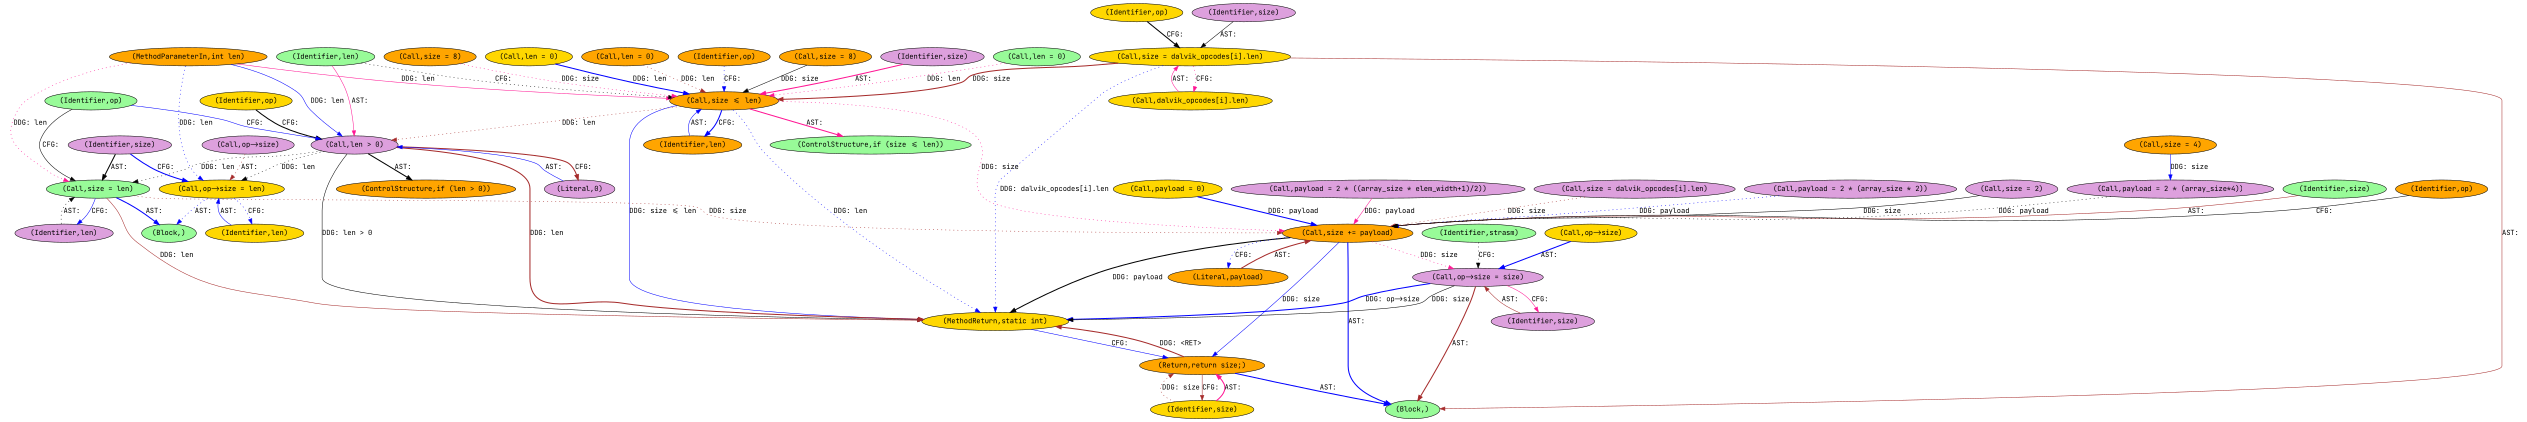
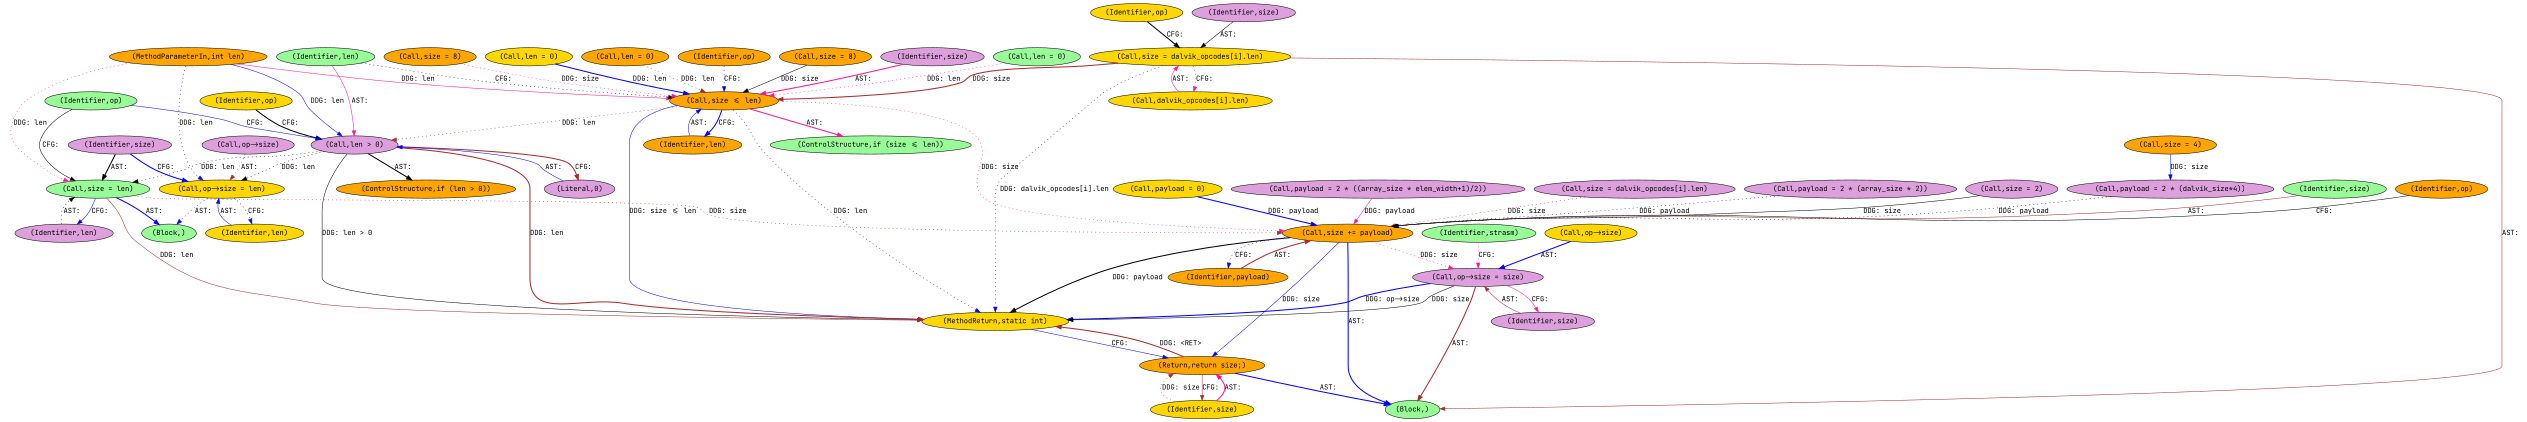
node "(Call,payload = 2 * (array_size*4))": label "(Call,payload = 2 * (array_size*4))" -> "(Call,payload = 2 * (dalvik_size*4))"
edge "(Identifier,strasm)" -> "(Call,op->size = size)": color black -> deeppink
node "(Literal,payload)": label "(Literal,payload)" -> "(Identifier,payload)"
